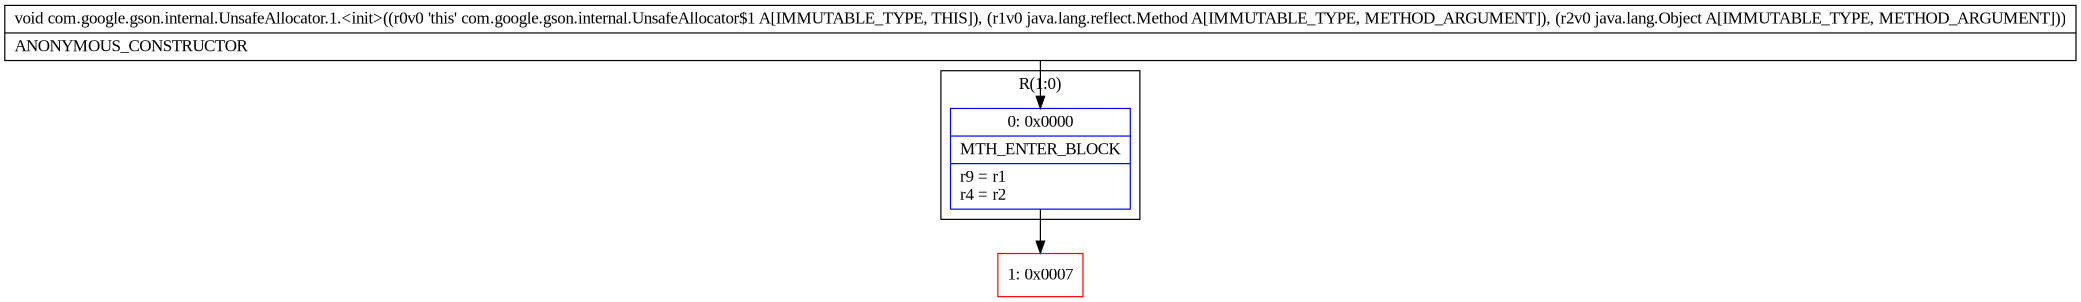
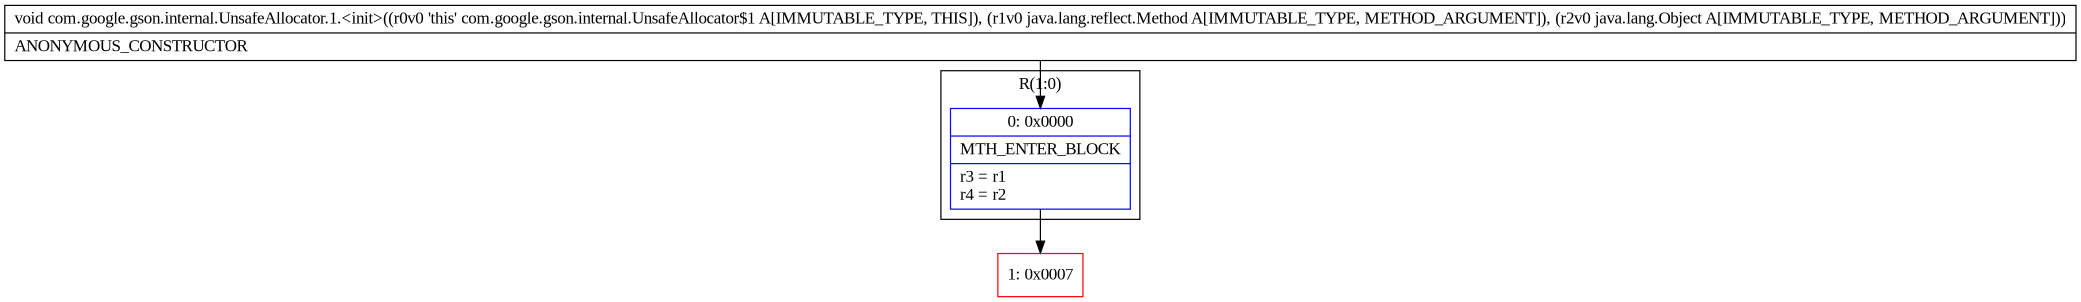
node "0: 0x0000": text "r9 = r1" -> "r3 = r1"
